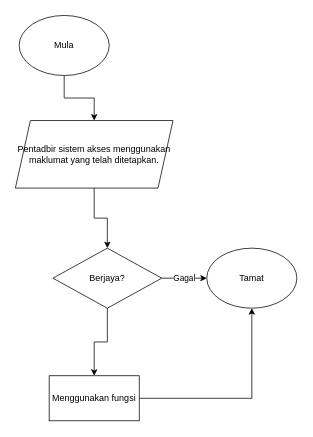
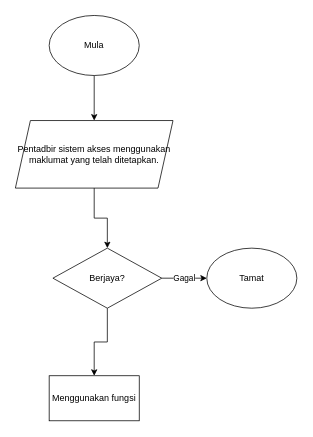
node "Mula": moved (64, 45) -> (94, 45)
edge "Menggunakan fungsi" -> "Tamat": removed
